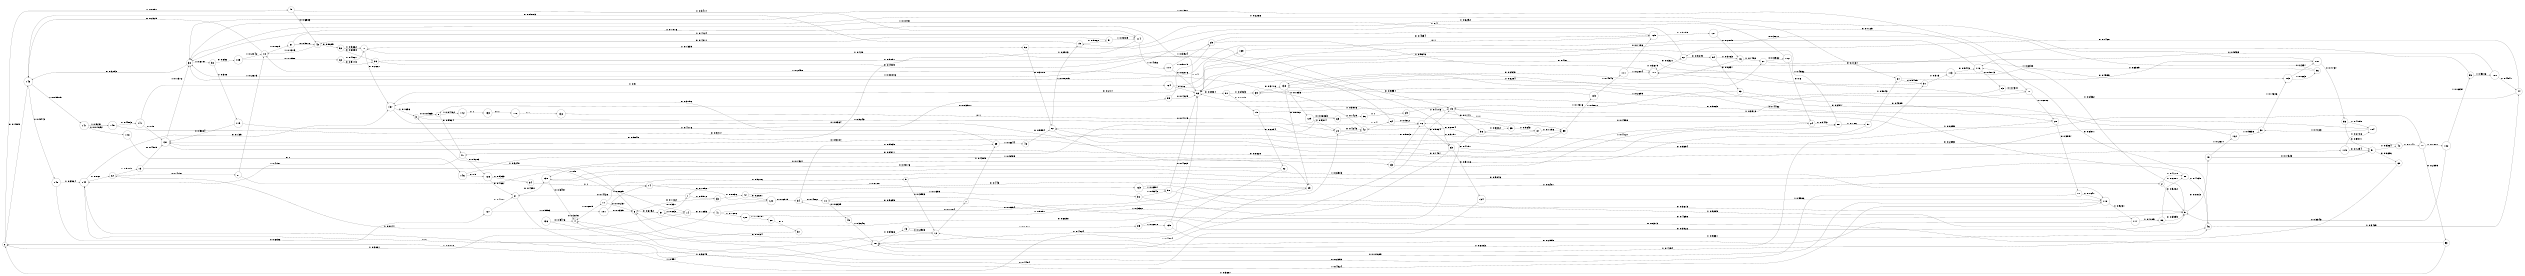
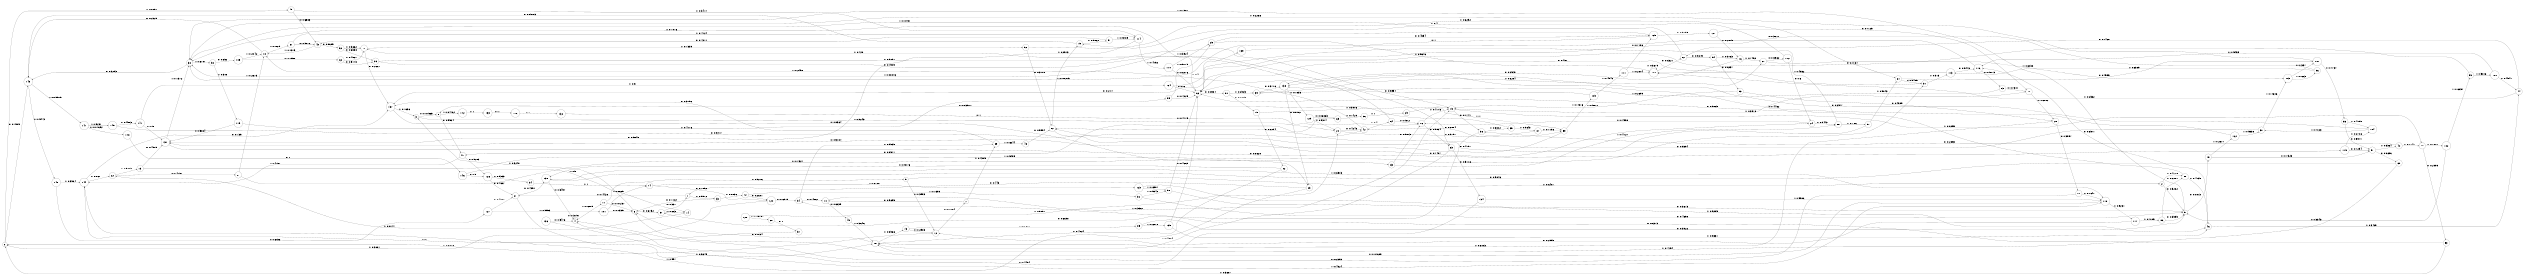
node "41": removed
